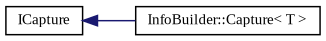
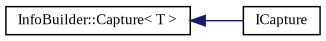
edge "InfoBuilder::Capture< T >" -> "ICapture": reversed
